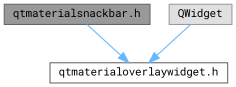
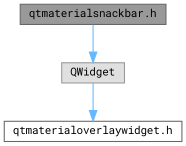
edge "qtmaterialsnackbar.h" -> "qtmaterialoverlaywidget.h": now "qtmaterialsnackbar.h" -> "QWidget"
